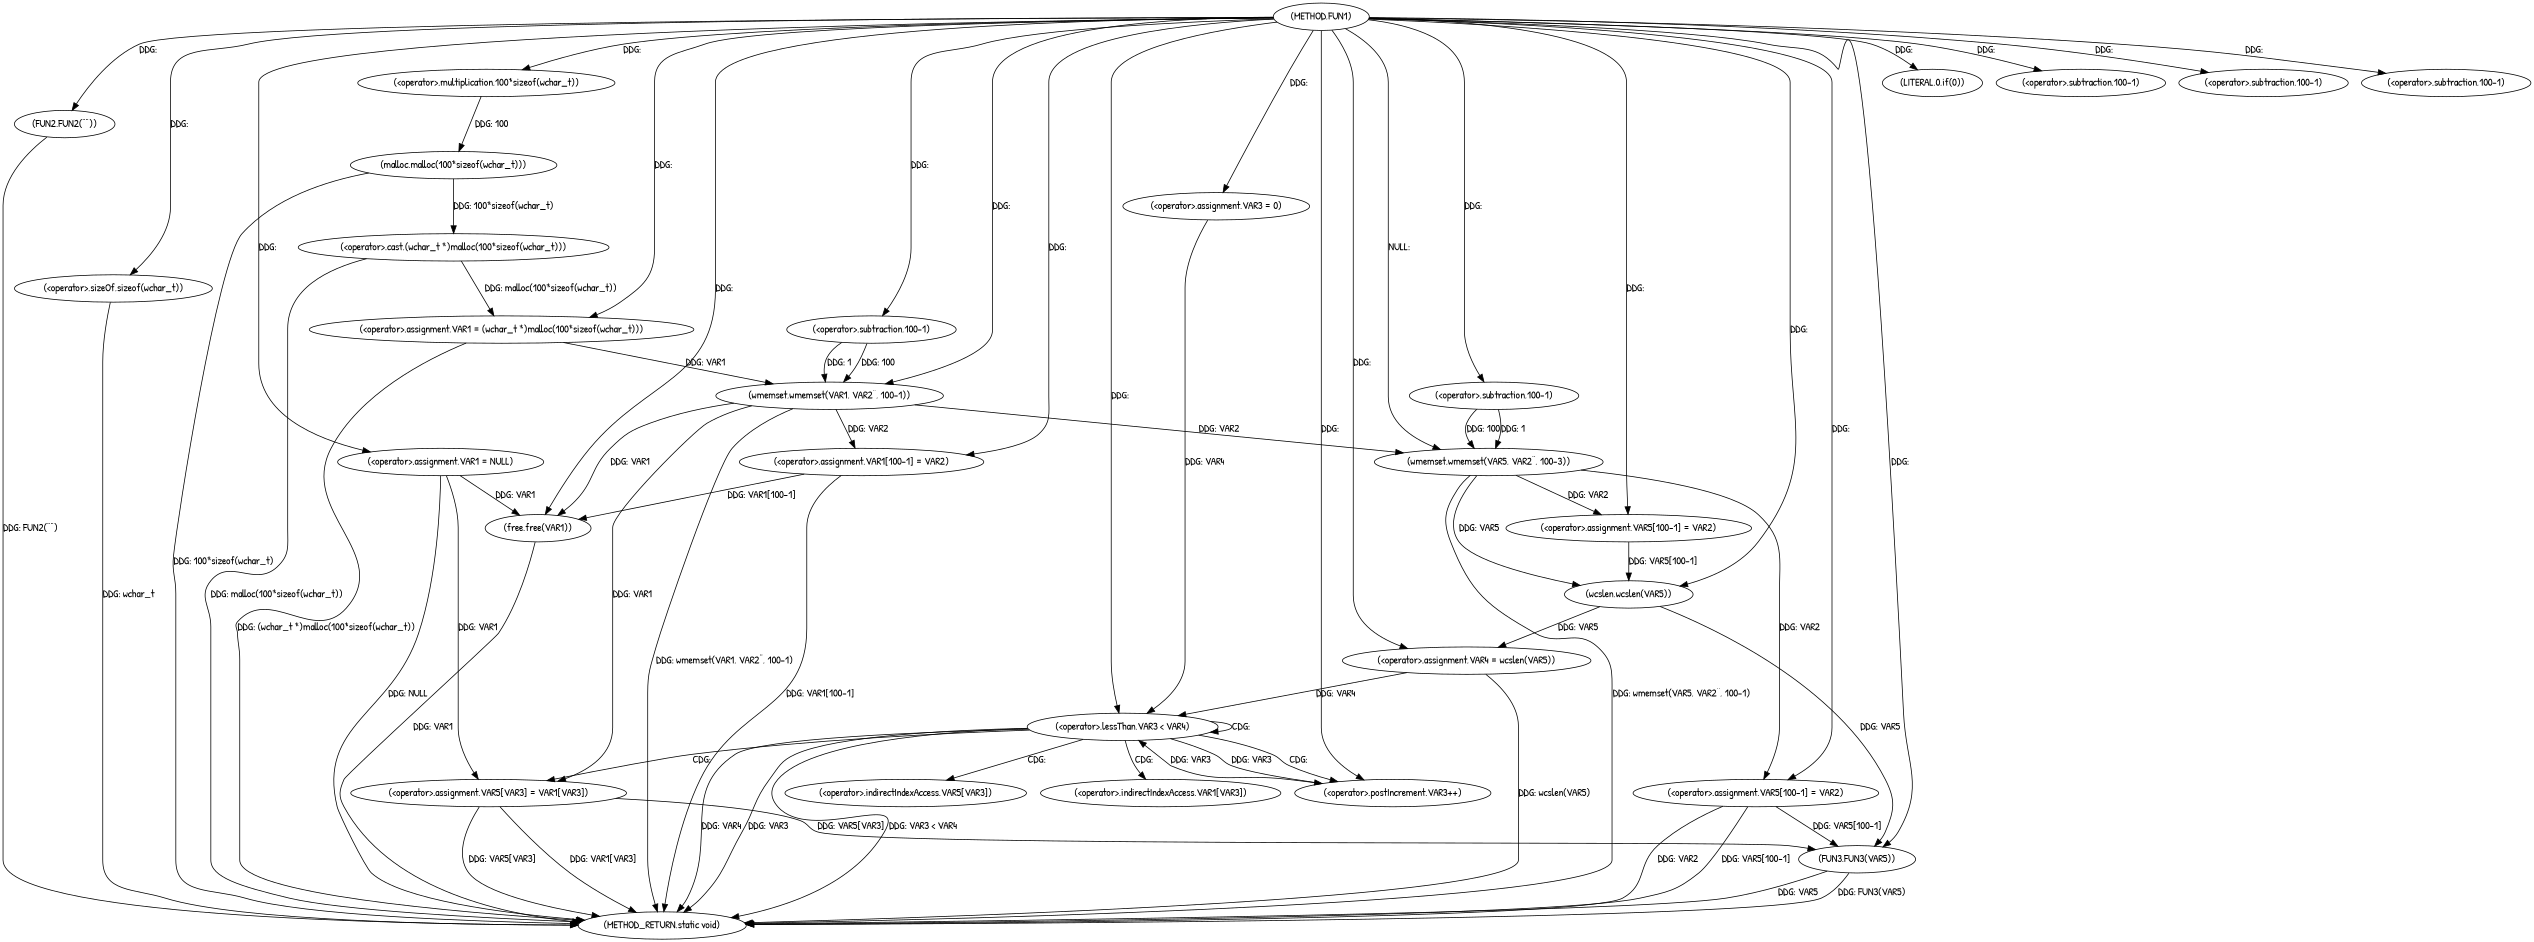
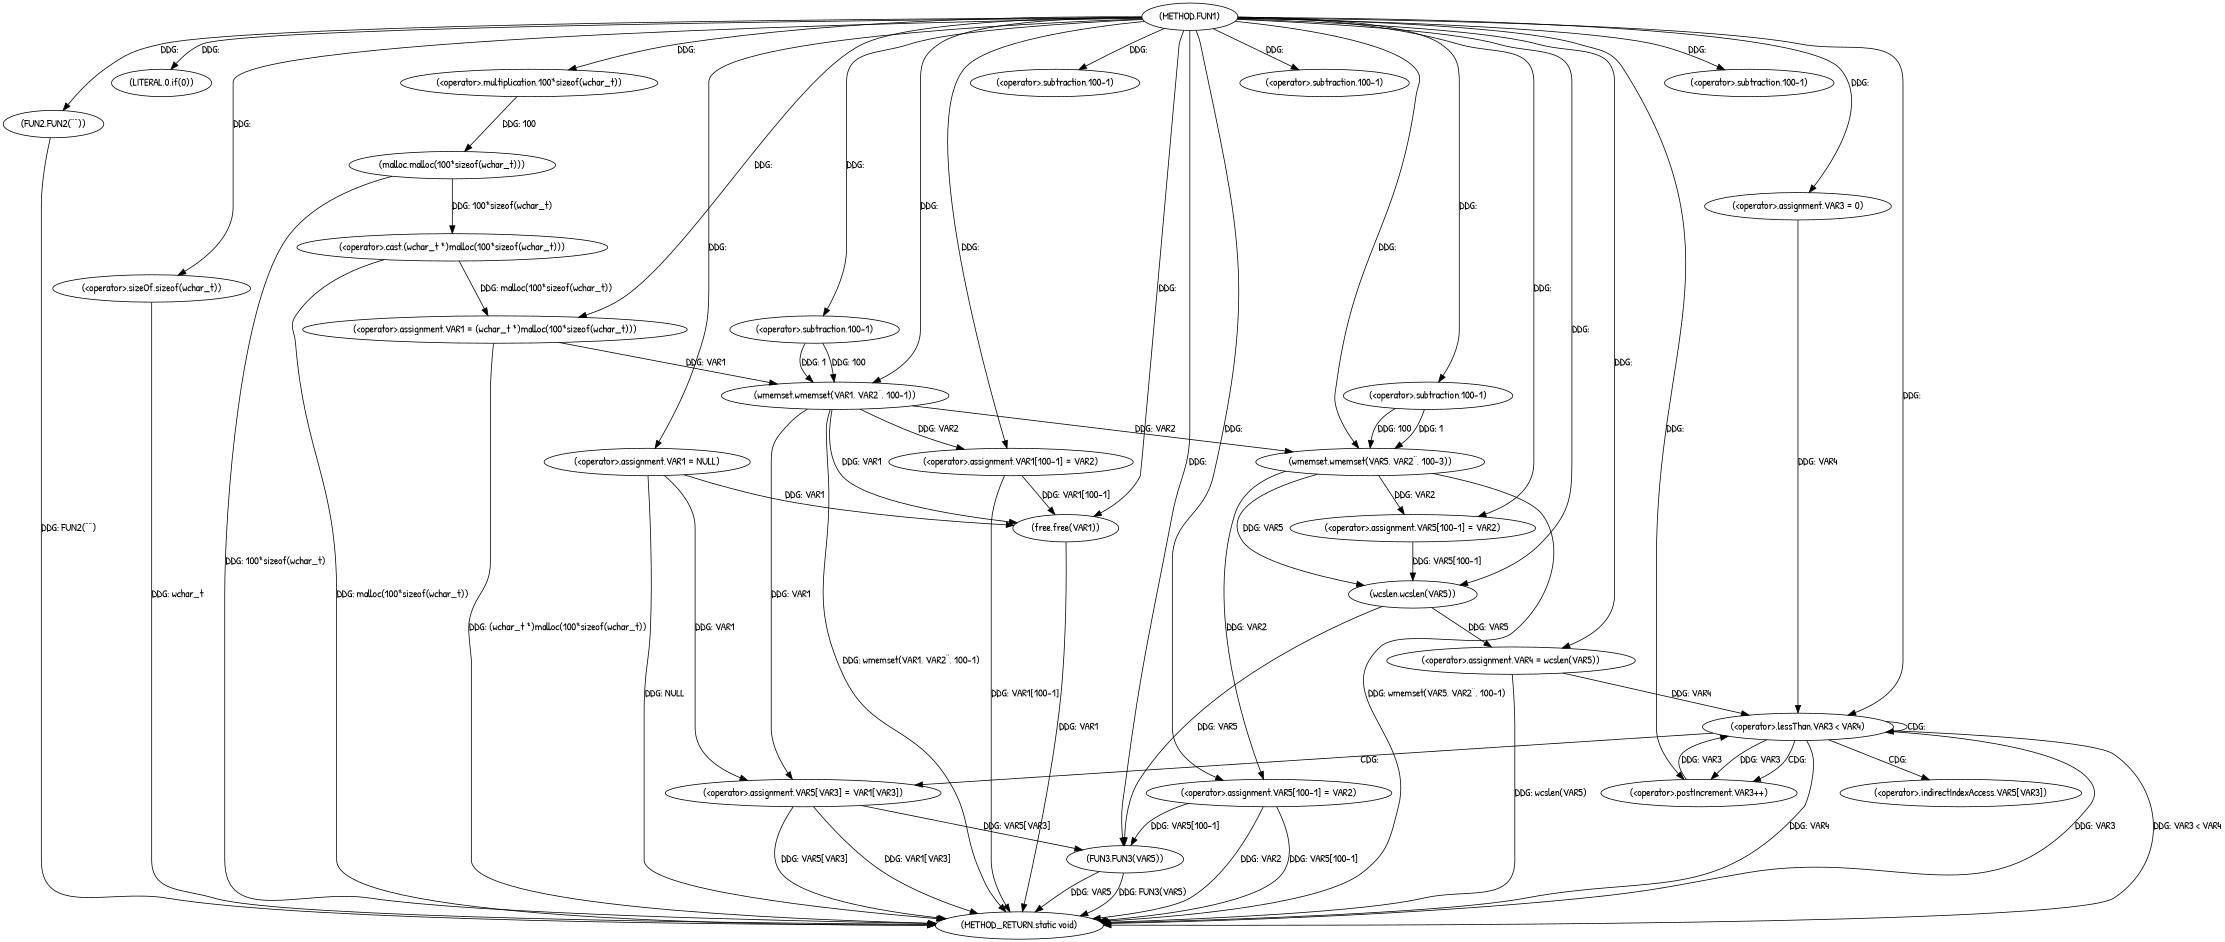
edge "(METHOD,FUN1)" -> "(wmemset,wmemset(VAR5, VAR2'', 100-3))": label "NULL: " -> "DDG: "
node "(<operator>.indirectIndexAccess,VAR1[VAR3])": removed
